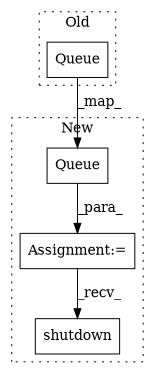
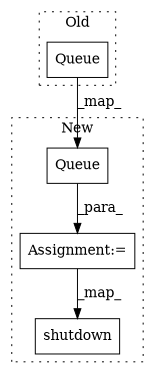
edge "Assignment:=" -> "shutdown": label "_recv_" -> "_map_"
